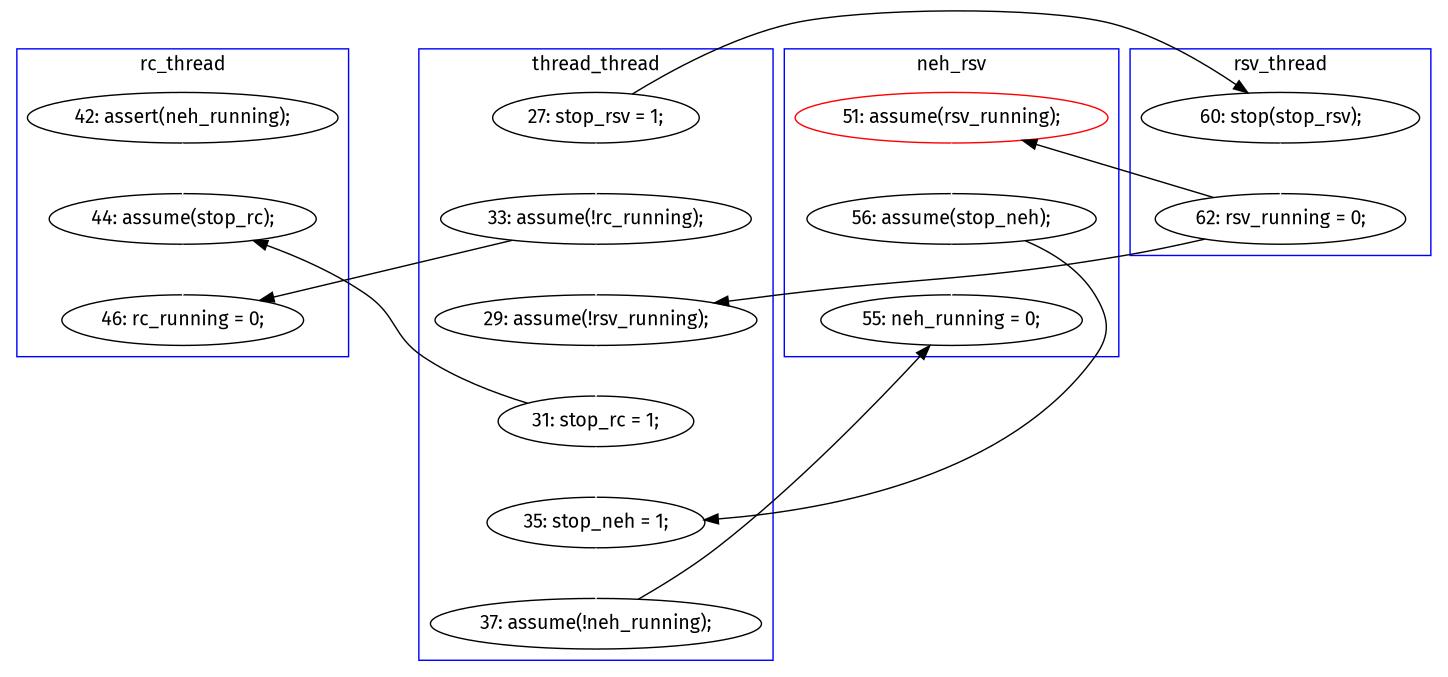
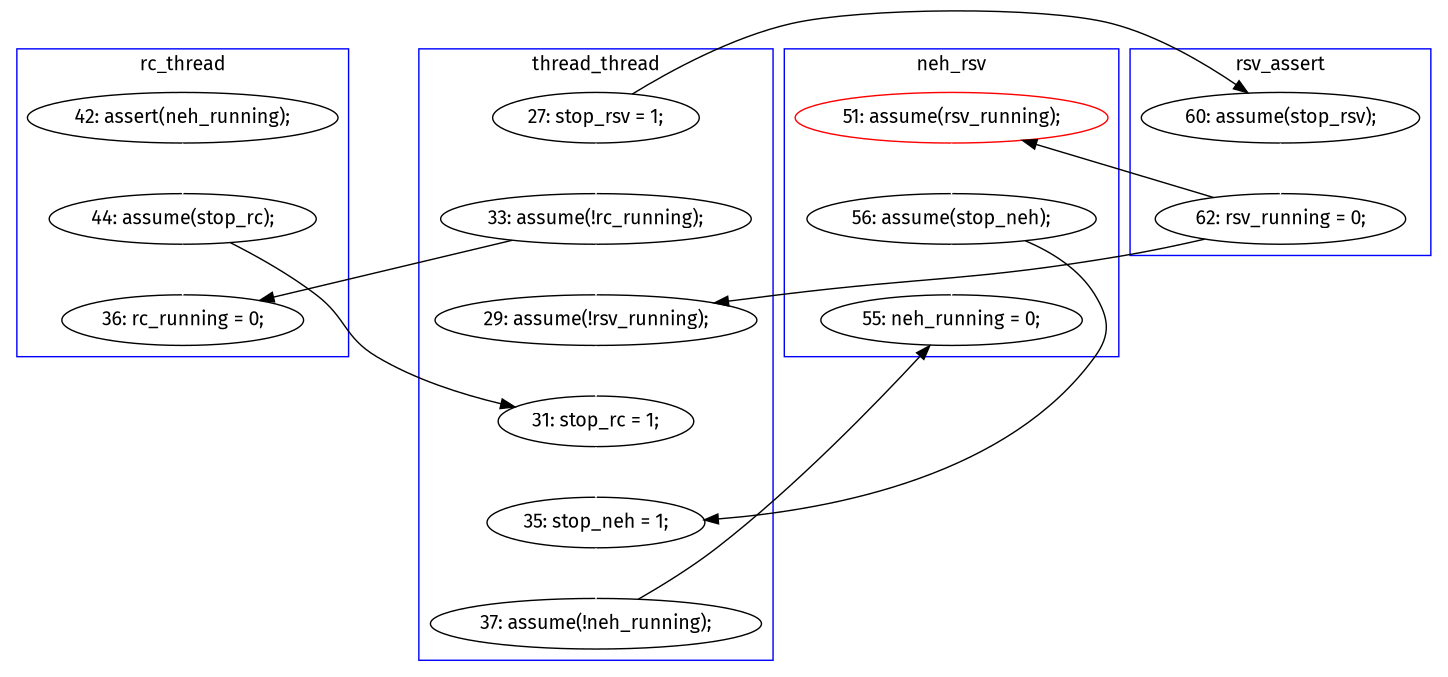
cluster "rsv_thread": label "rsv_thread" -> "rsv_assert"
node "60: stop(stop_rsv);": label "60: stop(stop_rsv);" -> "60: assume(stop_rsv);"
node "46: rc_running = 0;": label "46: rc_running = 0;" -> "36: rc_running = 0;"
edge "31: stop_rc = 1;" -> "44: assume(stop_rc);": reversed
